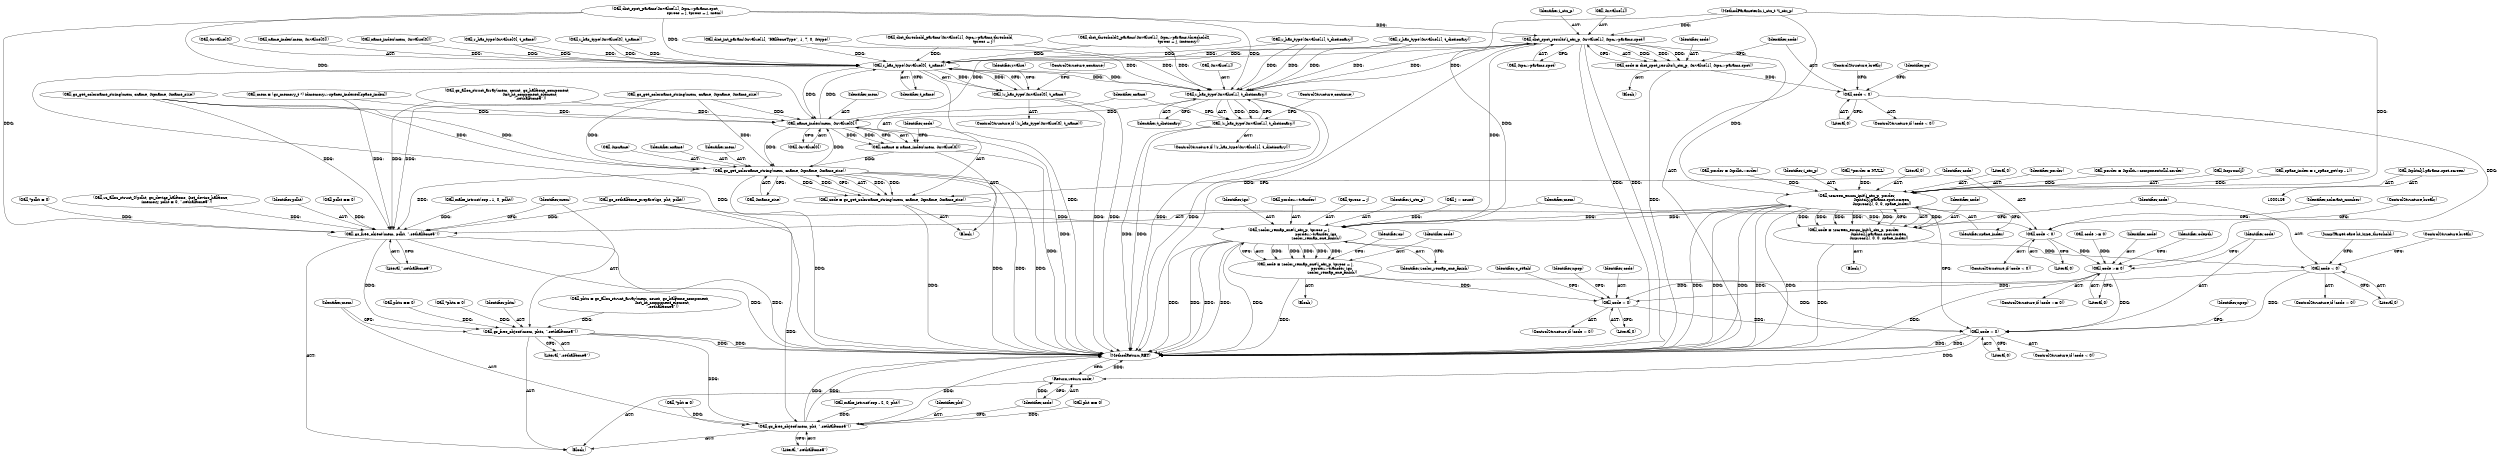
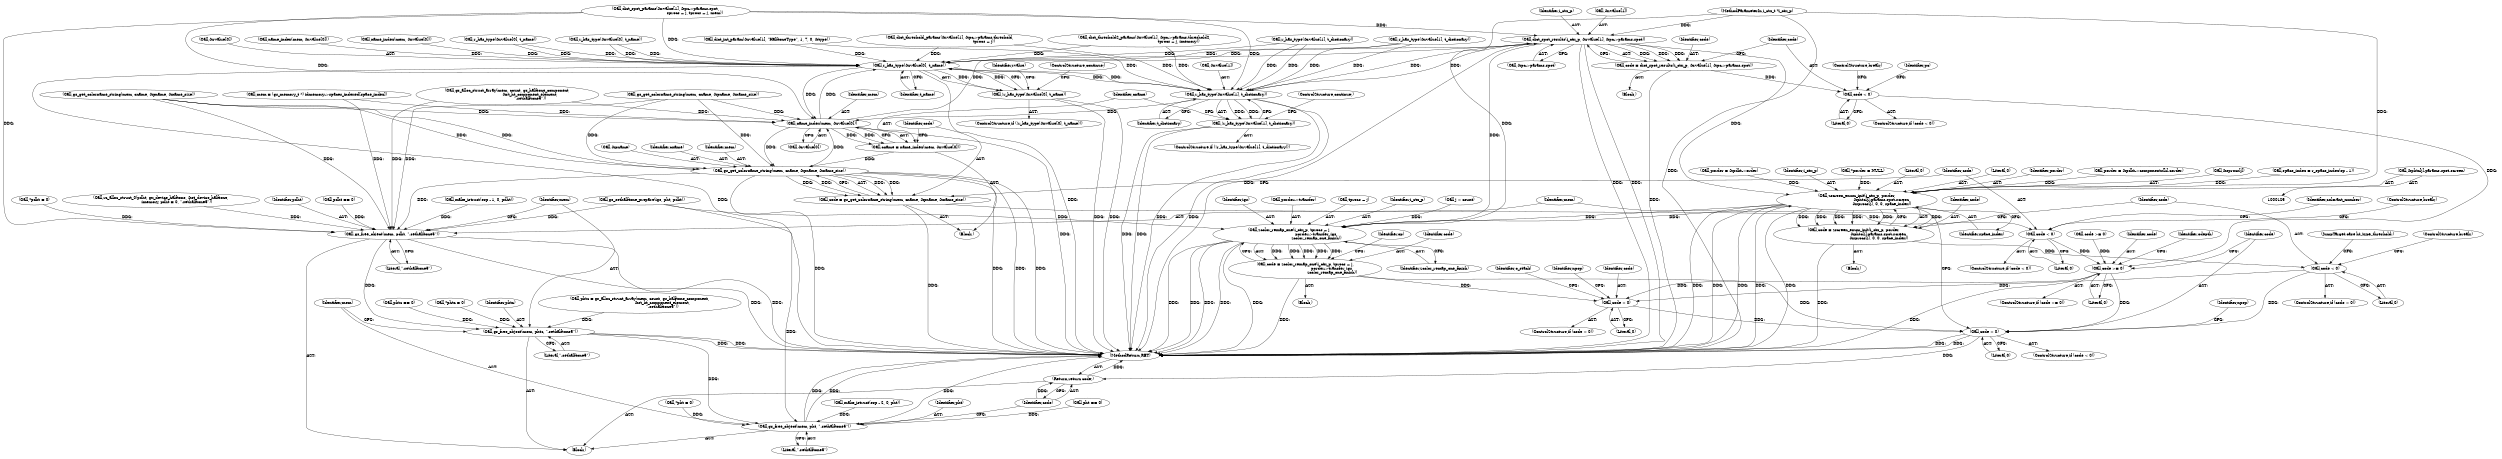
edge "(MethodParameterIn,i_ctx_t *i_ctx_p)" -> "(MethodReturn,RET)": label "AST: " -> "DDG: "
node "(Call,space_index = r_space_get(op - 1))": label "(Call,space_index = r_space_get(op - 1))" -> "(Call,space_index = r_space_index(op - 1))"
node "(Call,&name_size)": removed
edge "(Call,cname = name_index(mem, &rvalue[0]))" -> "(MethodReturn,RET)": removed, label "DDG:"
edge "(MethodReturn,RET)" -> "(Return,return code;)": label "CFG: " -> "AST: "
